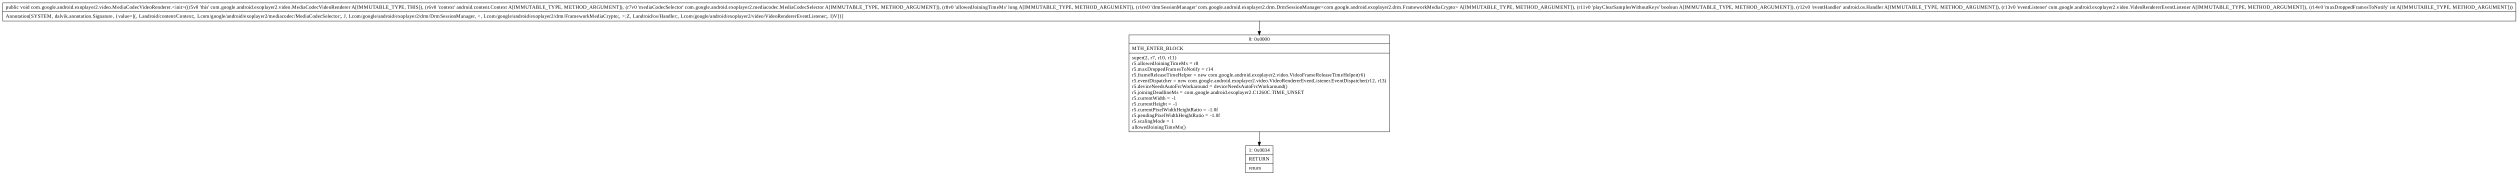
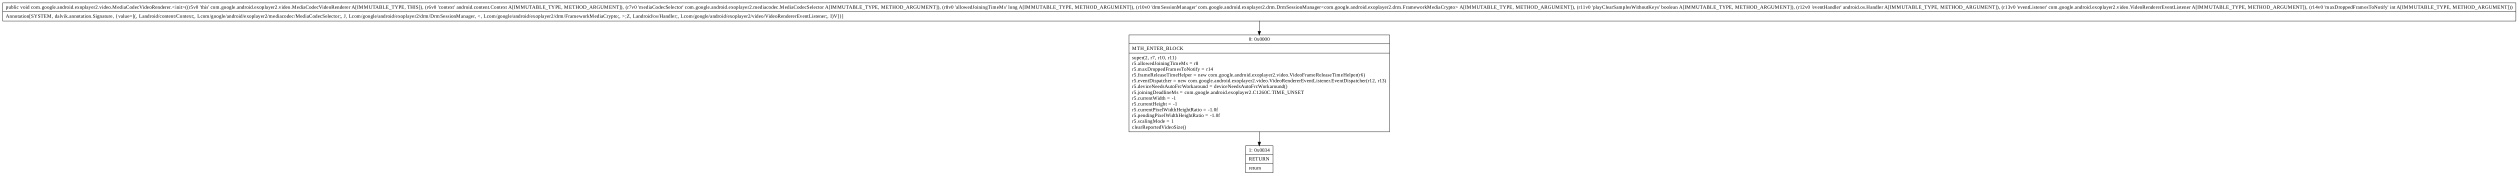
node "0: 0x0000": text "allowedJoiningTimeMs()" -> "clearReportedVideoSize()"
